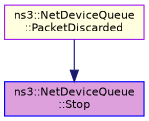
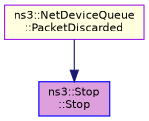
node "ns3::NetDeviceQueue ::Stop": label "ns3::NetDeviceQueue ::Stop" -> "ns3::Stop ::Stop"
